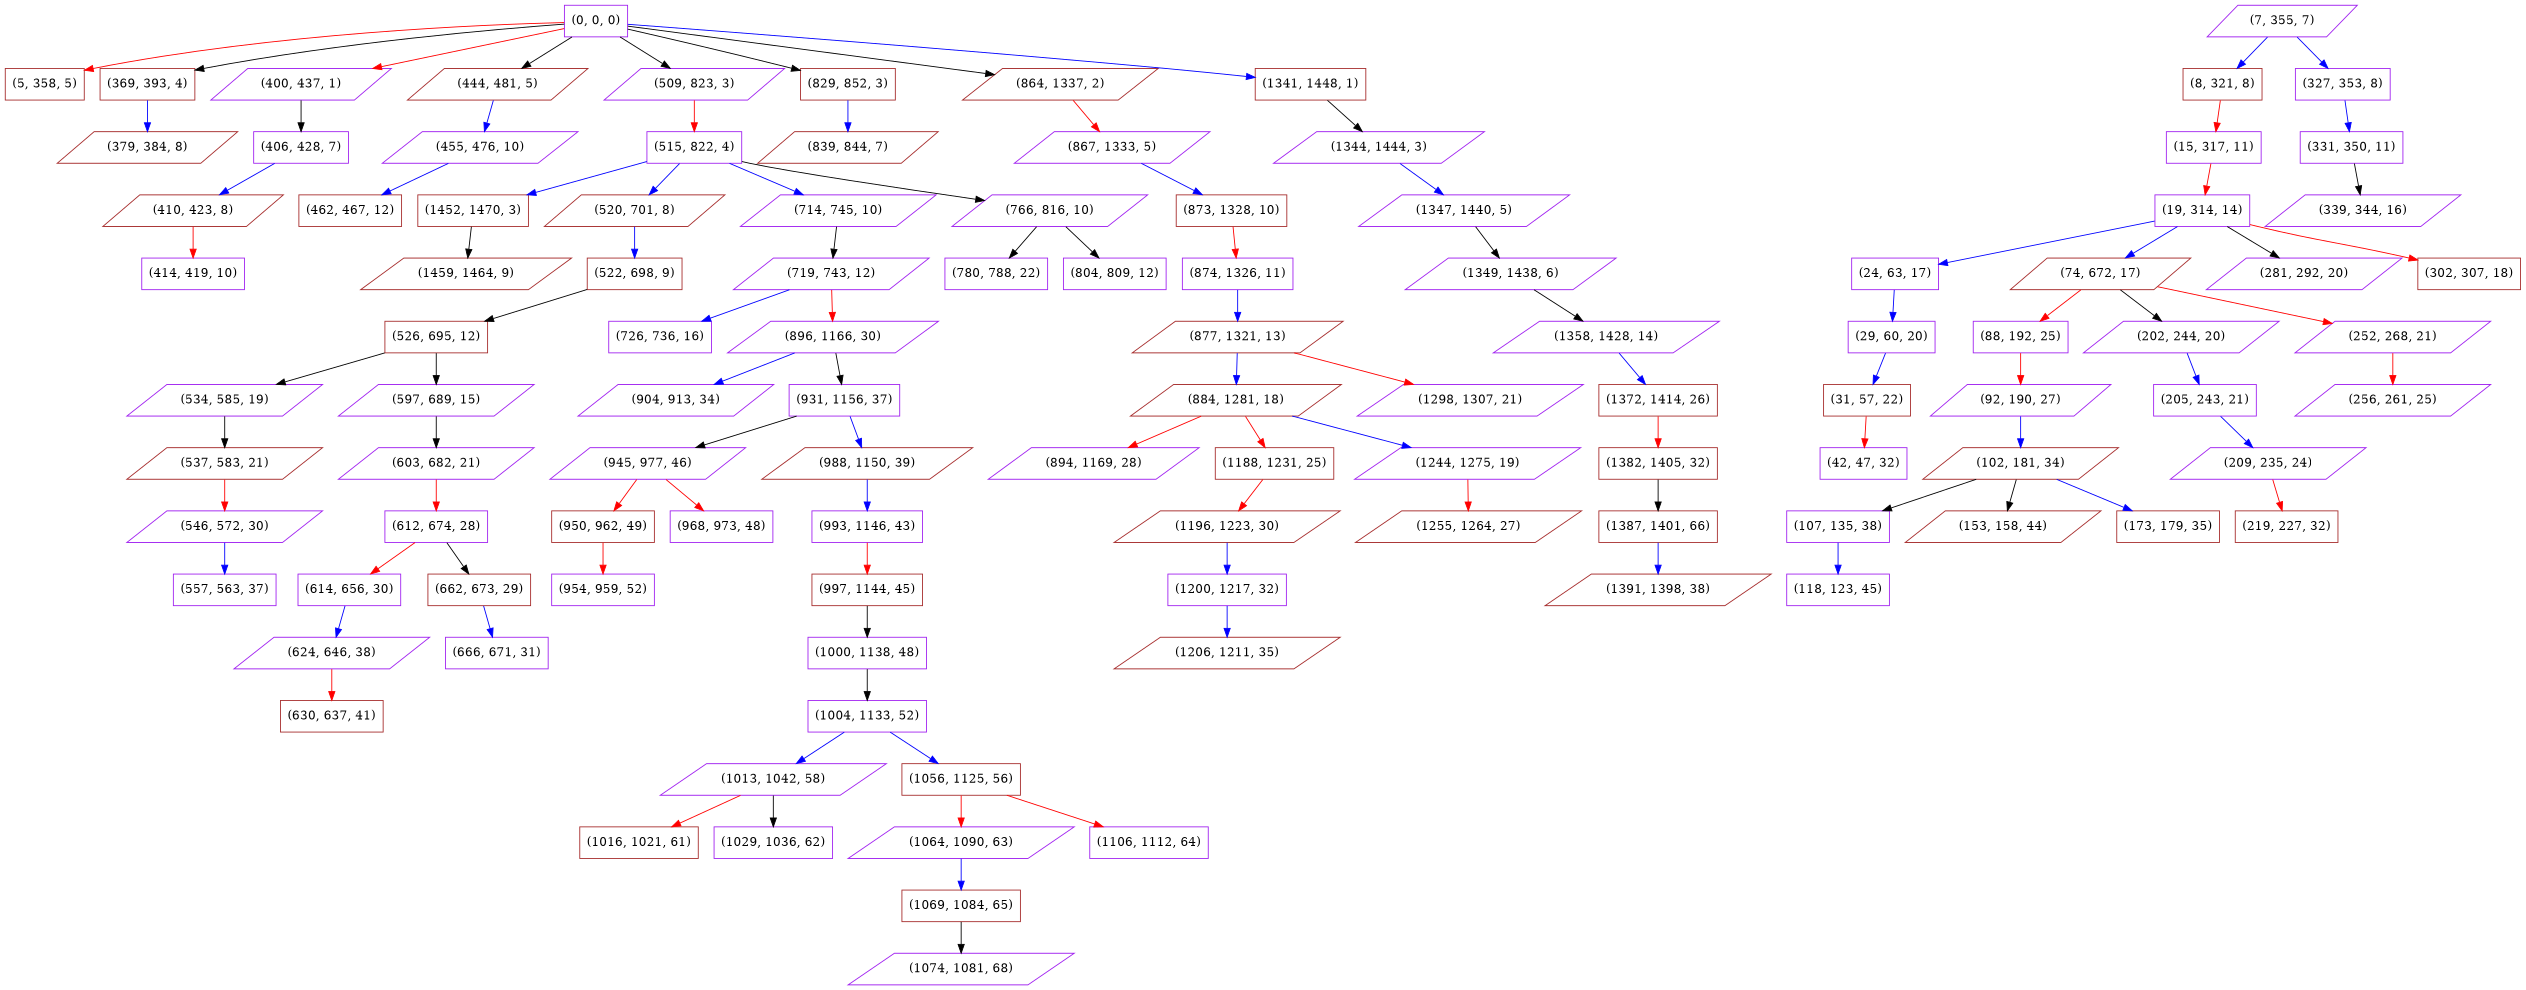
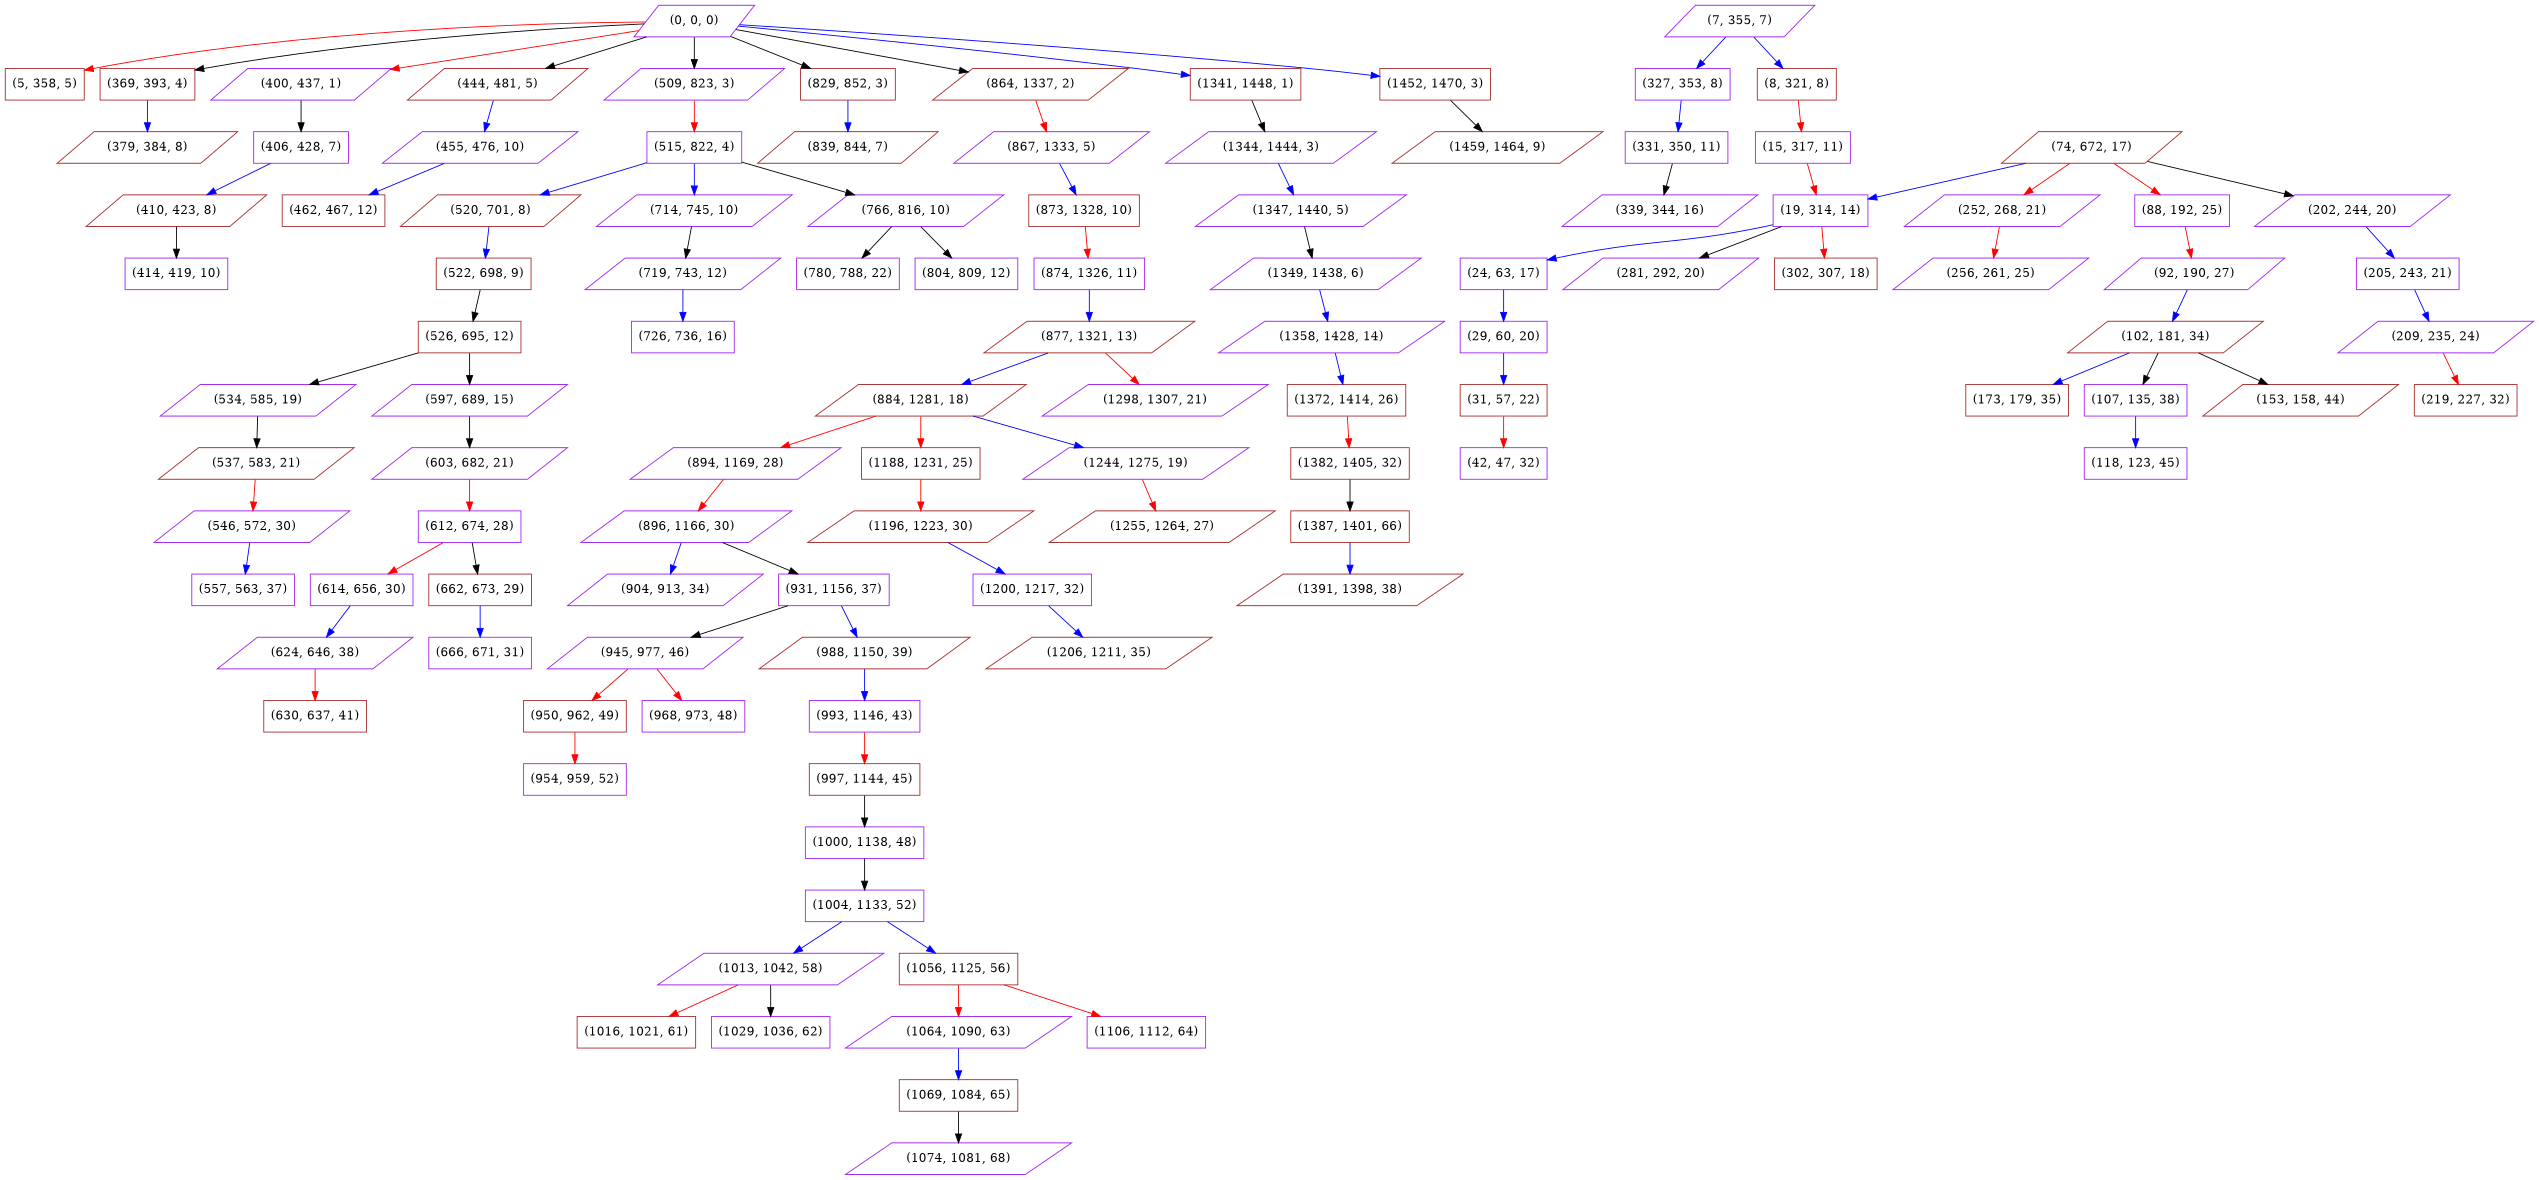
node "(0, 0, 0)": shape box -> parallelogram
edge "(515, 822, 4)" -> "(1452, 1470, 3)": now "(0, 0, 0)" -> "(1452, 1470, 3)"
edge "(410, 423, 8)" -> "(414, 419, 10)": color red -> black
edge "(19, 314, 14)" -> "(74, 672, 17)": reversed
edge "(719, 743, 12)" -> "(896, 1166, 30)": now "(894, 1169, 28)" -> "(896, 1166, 30)"
edge "(1349, 1438, 6)" -> "(1358, 1428, 14)": color black -> blue
